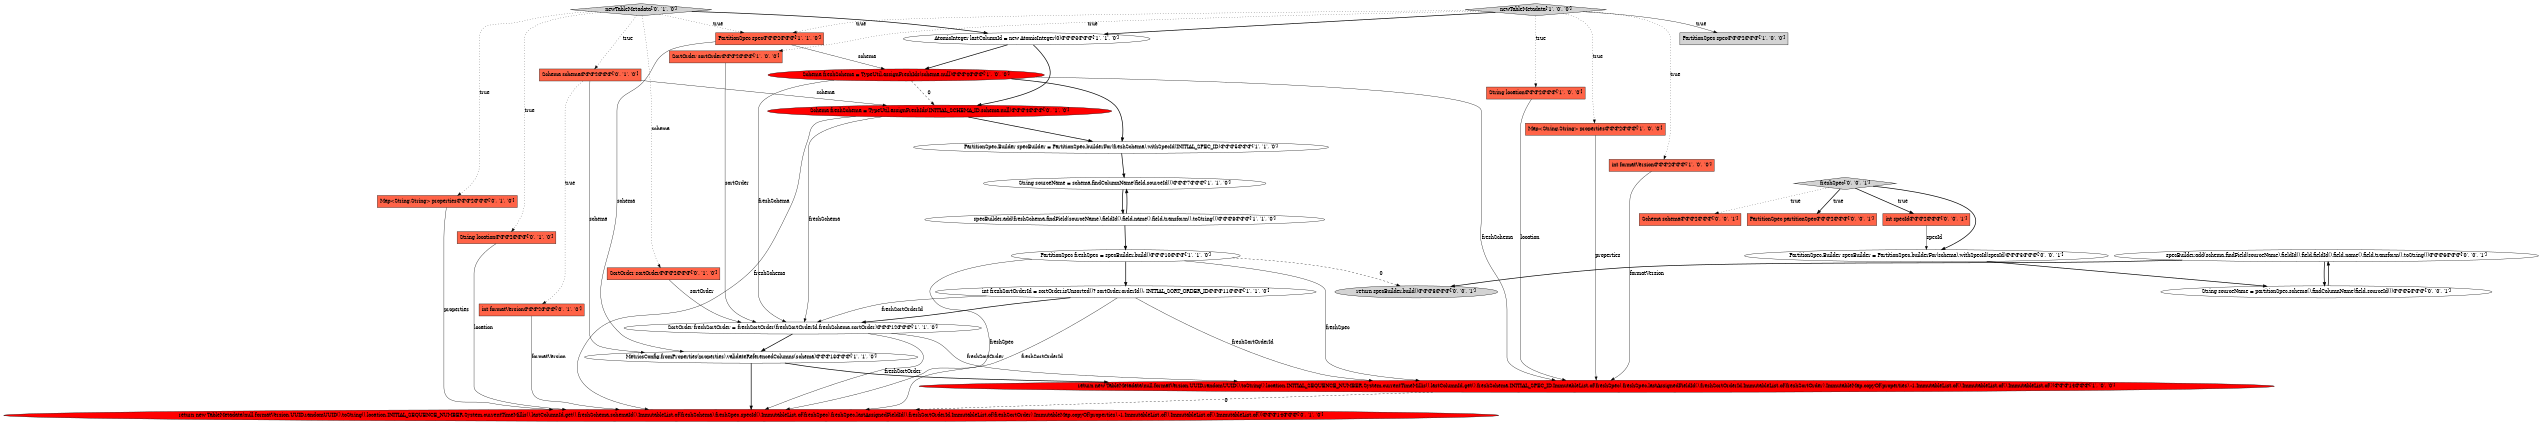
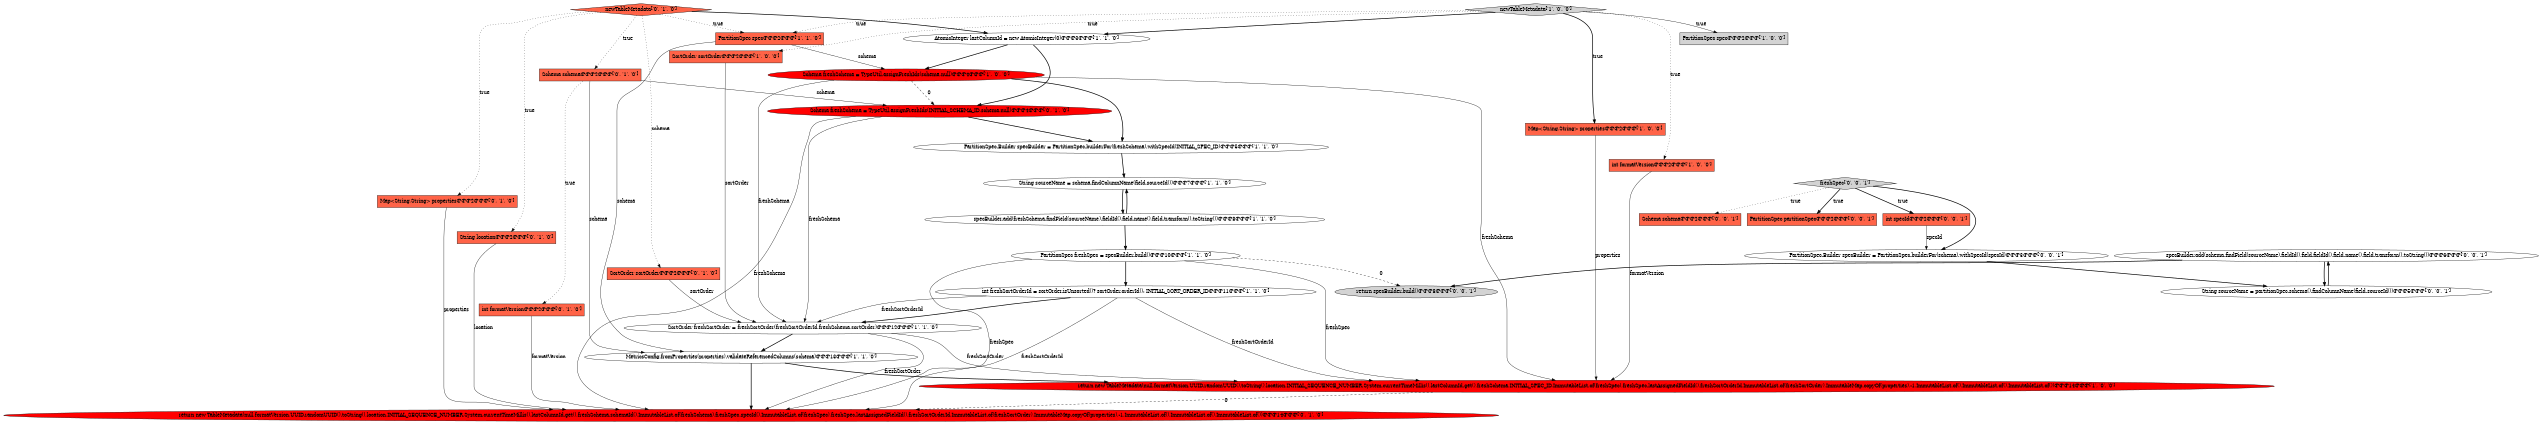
node "newTableMetadata['0', '1', '0']": fillcolor lightgray -> tomato
edge "newTableMetadata['1', '0', '0']" -> "Map<String,String> properties@@@2@@@['1', '0', '0']": style dotted -> bold
node "String location@@@2@@@['1', '0', '0']": removed
